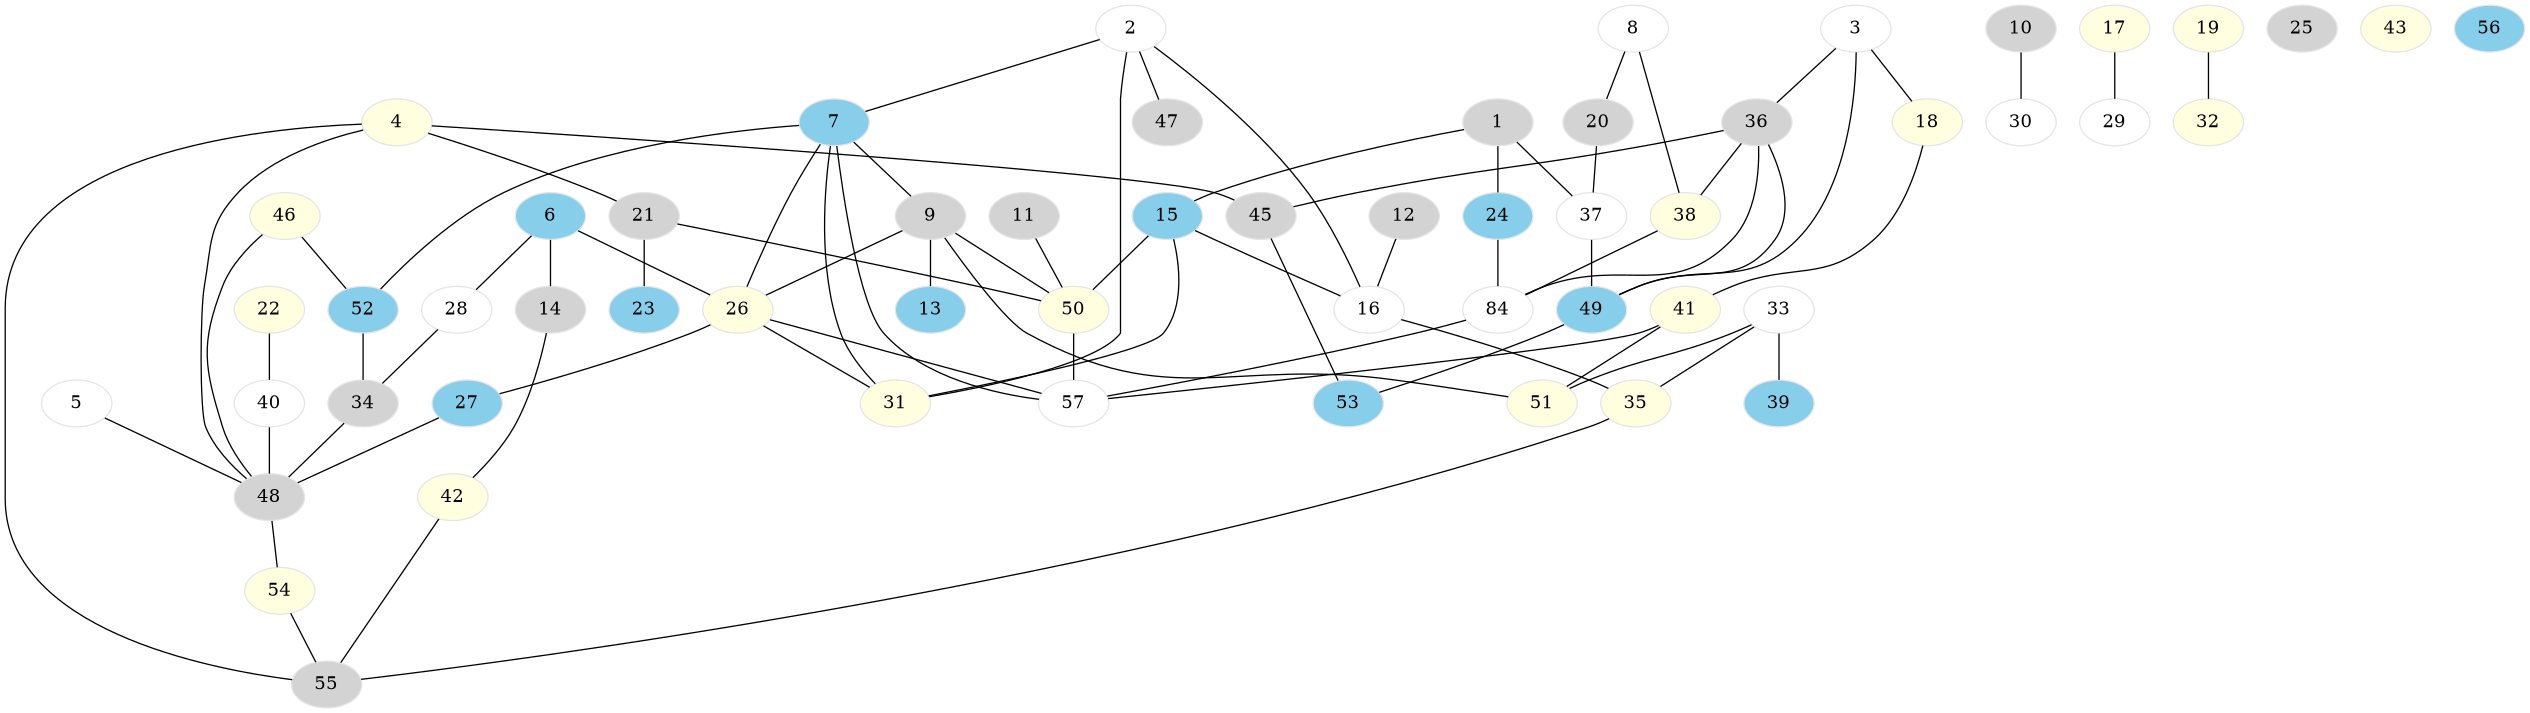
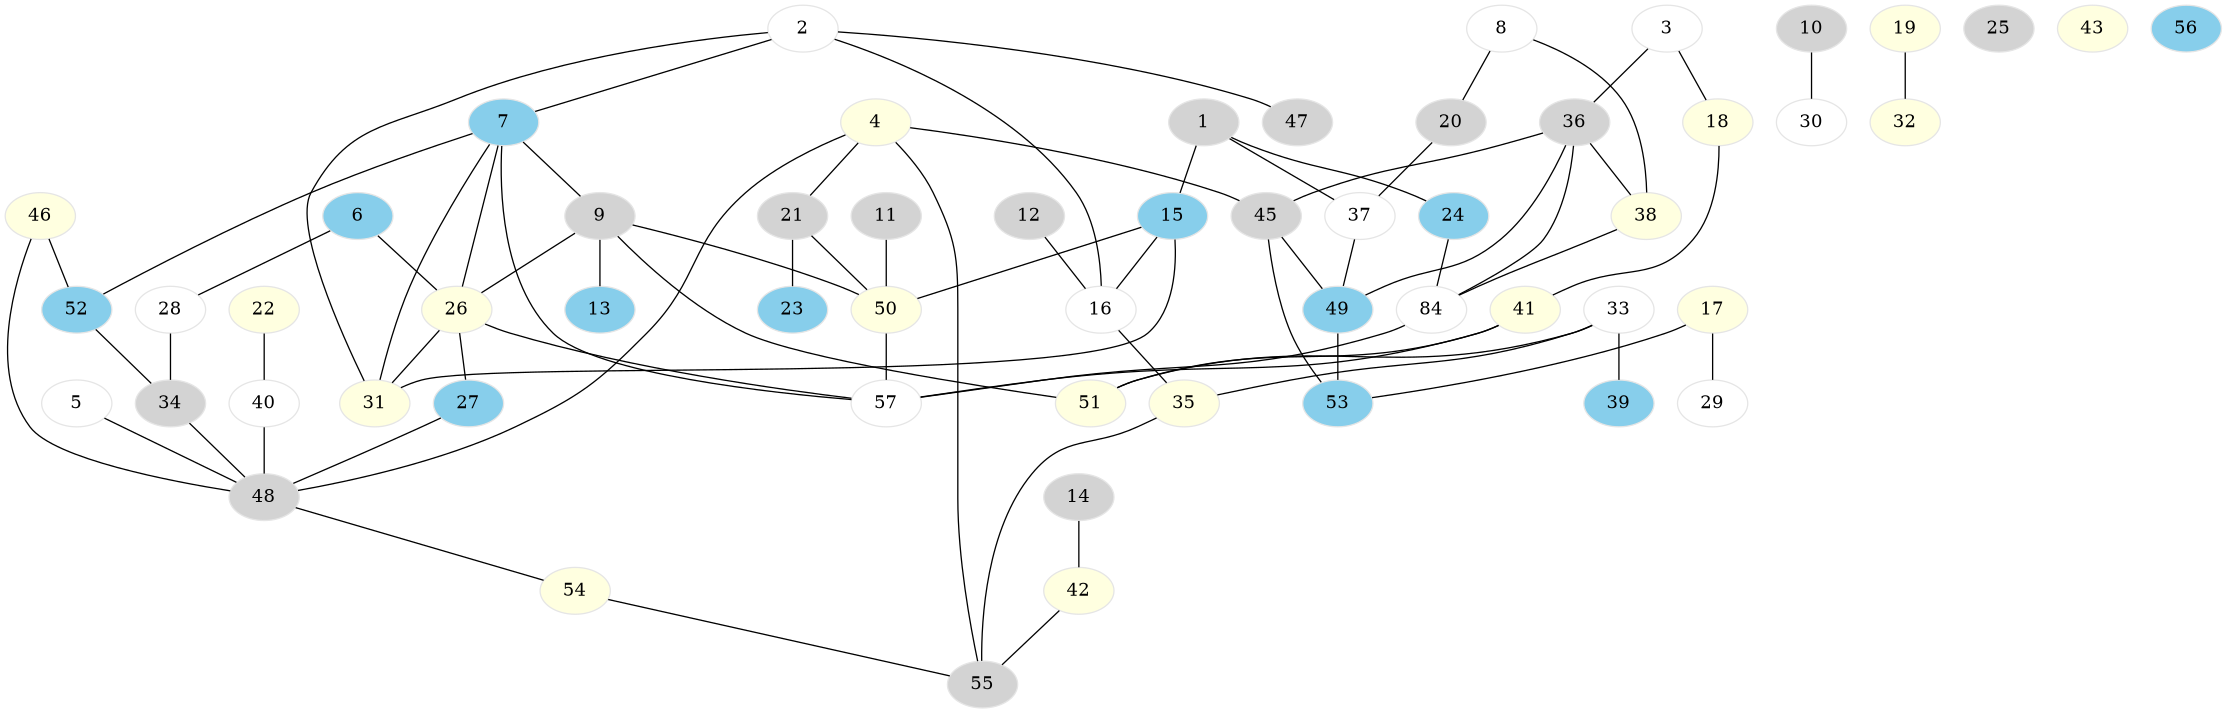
edge "3" -- "49": now "45" -- "49"
edge "6" -- "14": removed
edge "17" -- "53": added
